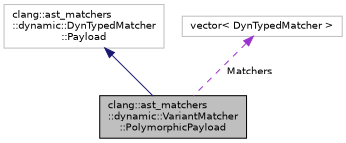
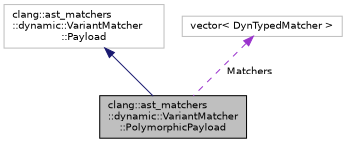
node "clang::ast_matchers ::dynamic::DynTypedMatcher ::Payload": label "clang::ast_matchers ::dynamic::DynTypedMatcher ::Payload" -> "clang::ast_matchers ::dynamic::VariantMatcher ::Payload"
